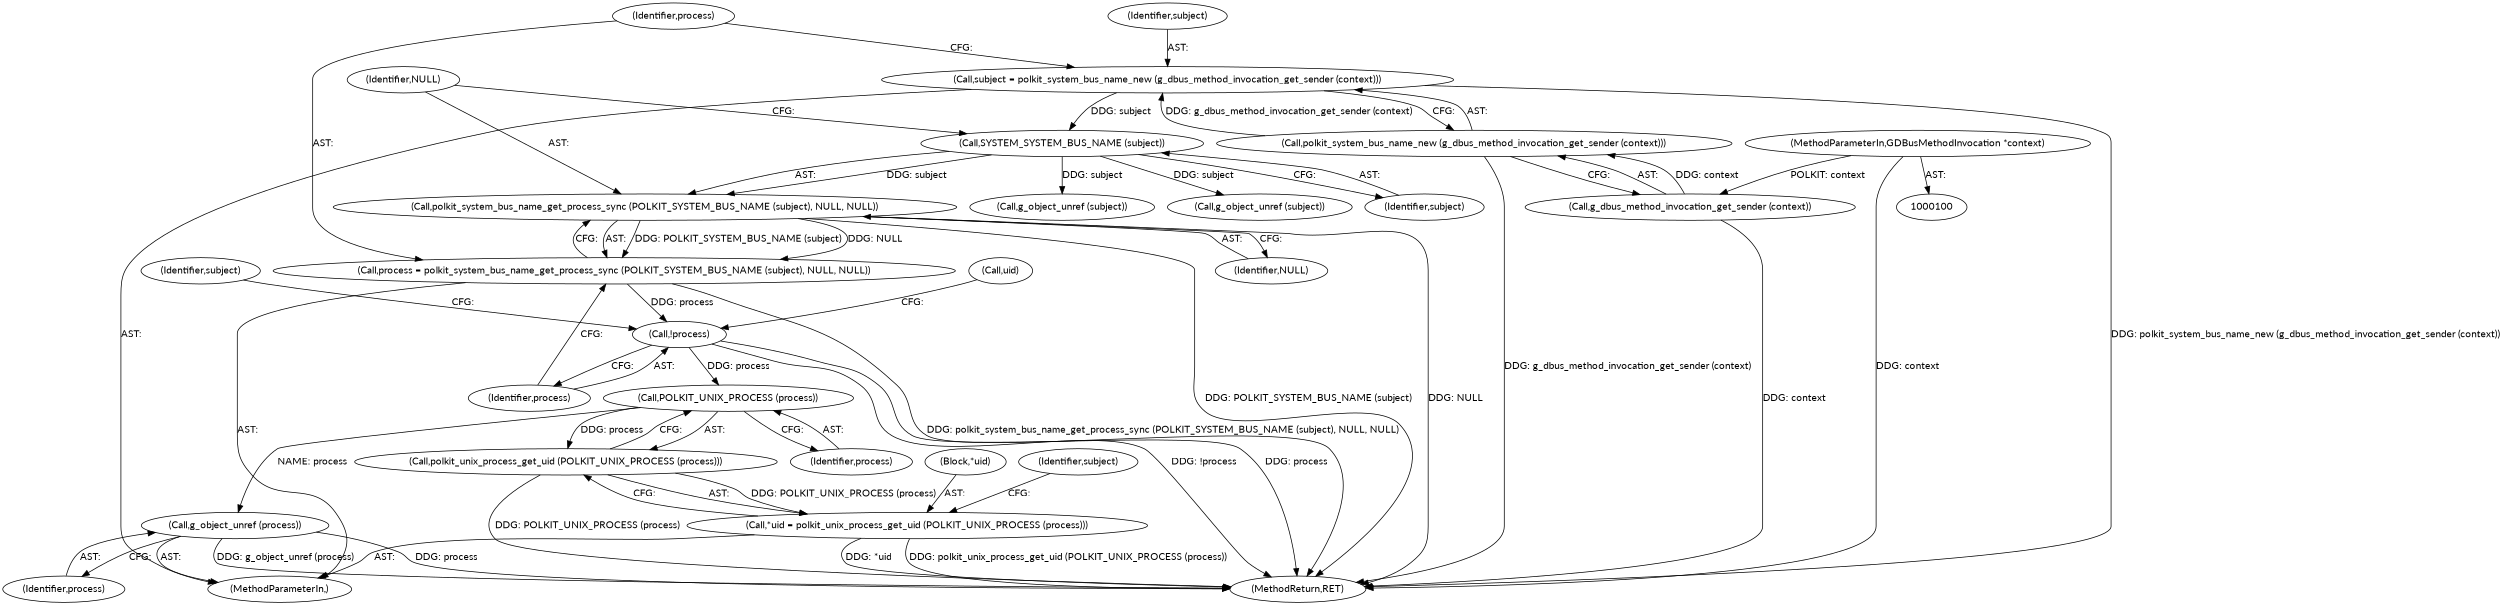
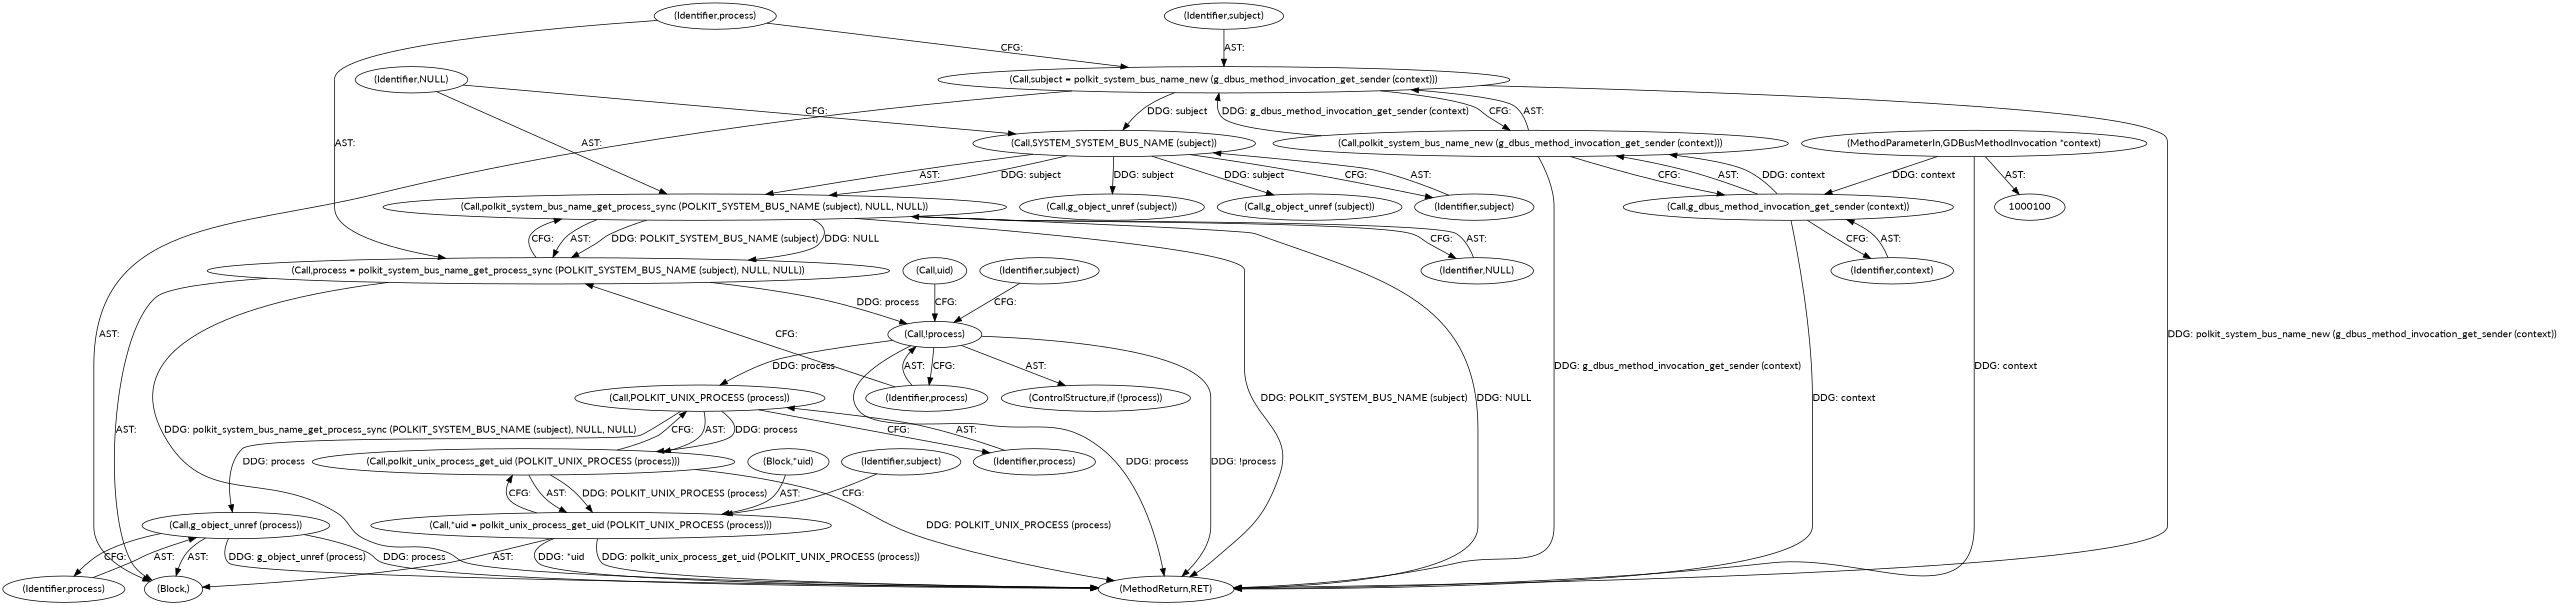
edge "(MethodParameterIn,GDBusMethodInvocation *context)" -> "(Call,g_dbus_method_invocation_get_sender (context))": label "POLKIT: context" -> "DDG: context"
node "(Identifier,context)": added
node "(ControlStructure,if (!process))": added
edge "(Call,POLKIT_UNIX_PROCESS (process))" -> "(Call,g_object_unref (process))": label "NAME: process" -> "DDG: process"
node "(MethodParameterIn,)": label "(MethodParameterIn,)" -> "(Block,)"
